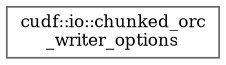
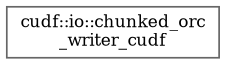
node "cudf::io::chunked_orc _writer_options": label "cudf::io::chunked_orc _writer_options" -> "cudf::io::chunked_orc _writer_cudf"
